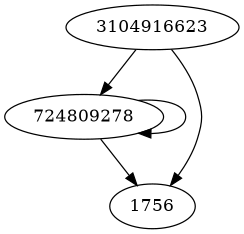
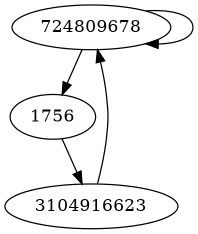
edge "3104916623" -> "1756": reversed
node "724809278": label "724809278" -> "724809678"
